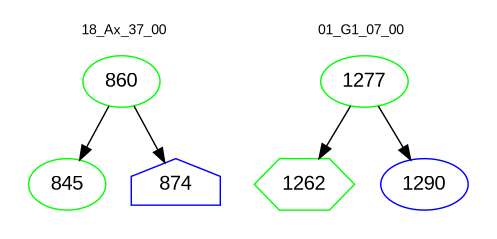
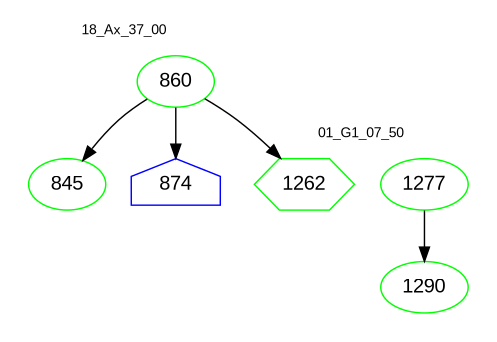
cluster "01_G1_07_00": label "01_G1_07_00" -> "01_G1_07_50"
edge "1277" -> "1262": now "860" -> "1262"
node "1290": color blue -> green
